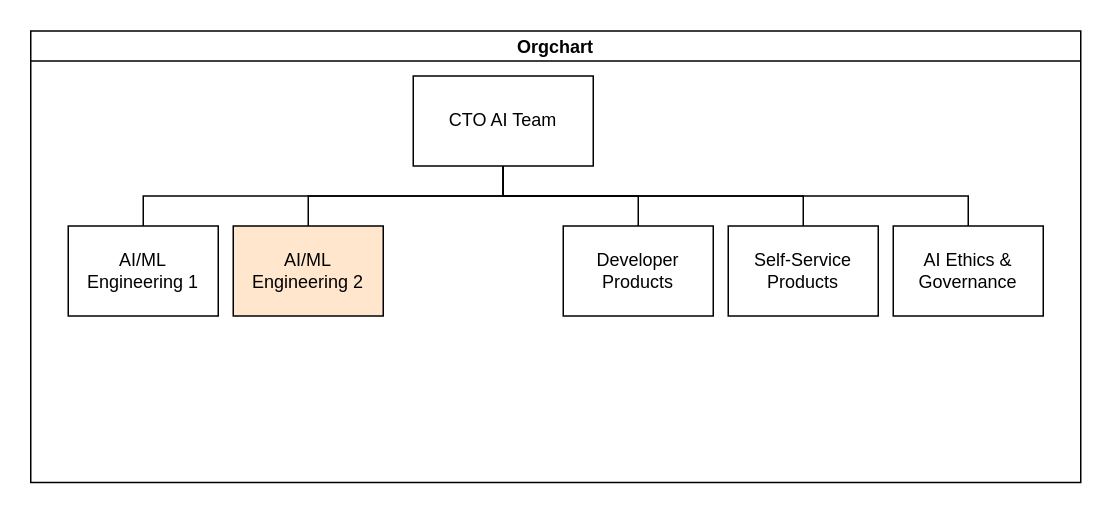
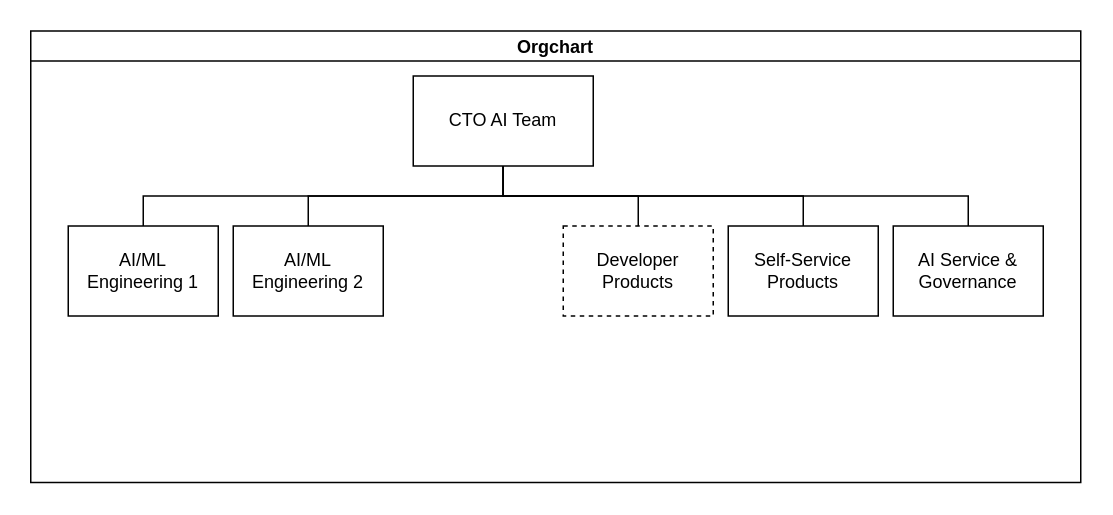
node "AI/ML Engineering 2": fillcolor #ffe6cc -> #ffffff
node "Developer Products": style solid -> dashed
node "AI Ethics & Governance": label "AI Ethics & Governance" -> "AI Service & Governance"
